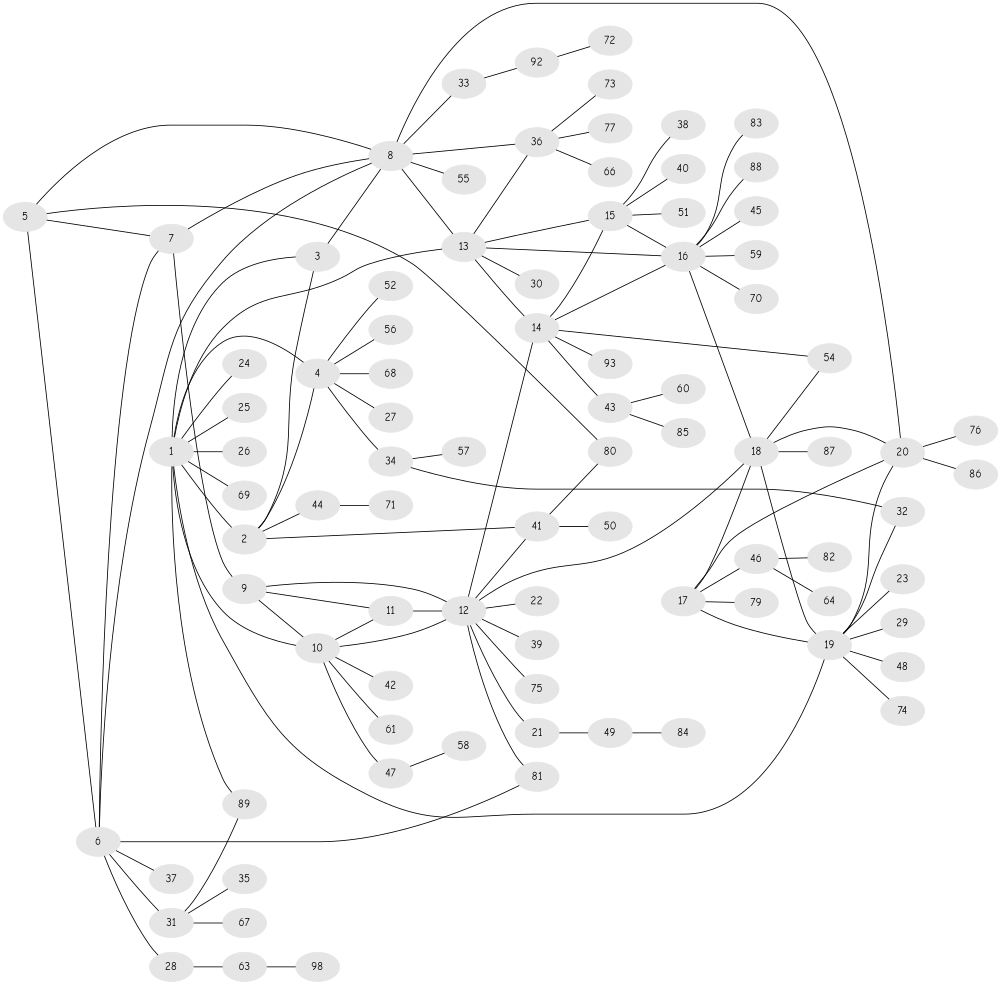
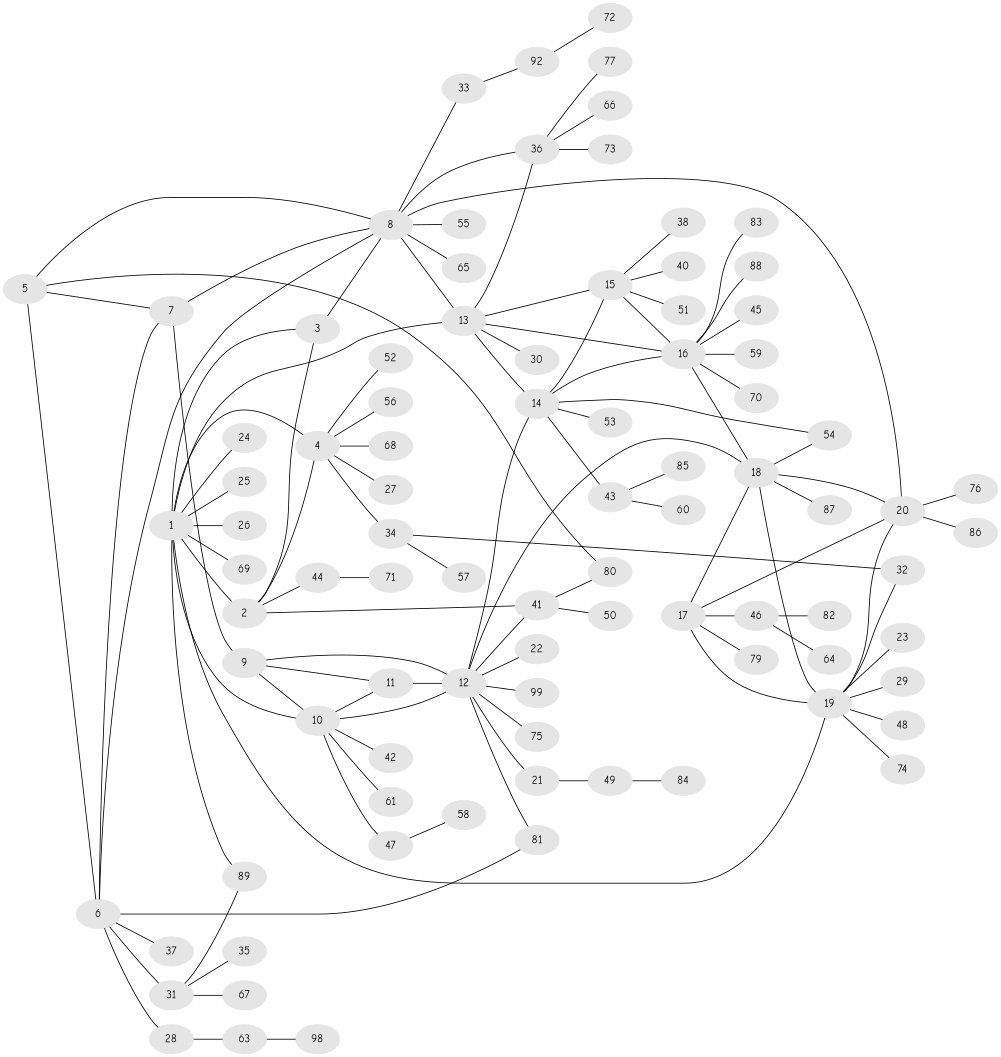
node "65": added
node "93": label "93" -> "53"
node "39": label "39" -> "99"
